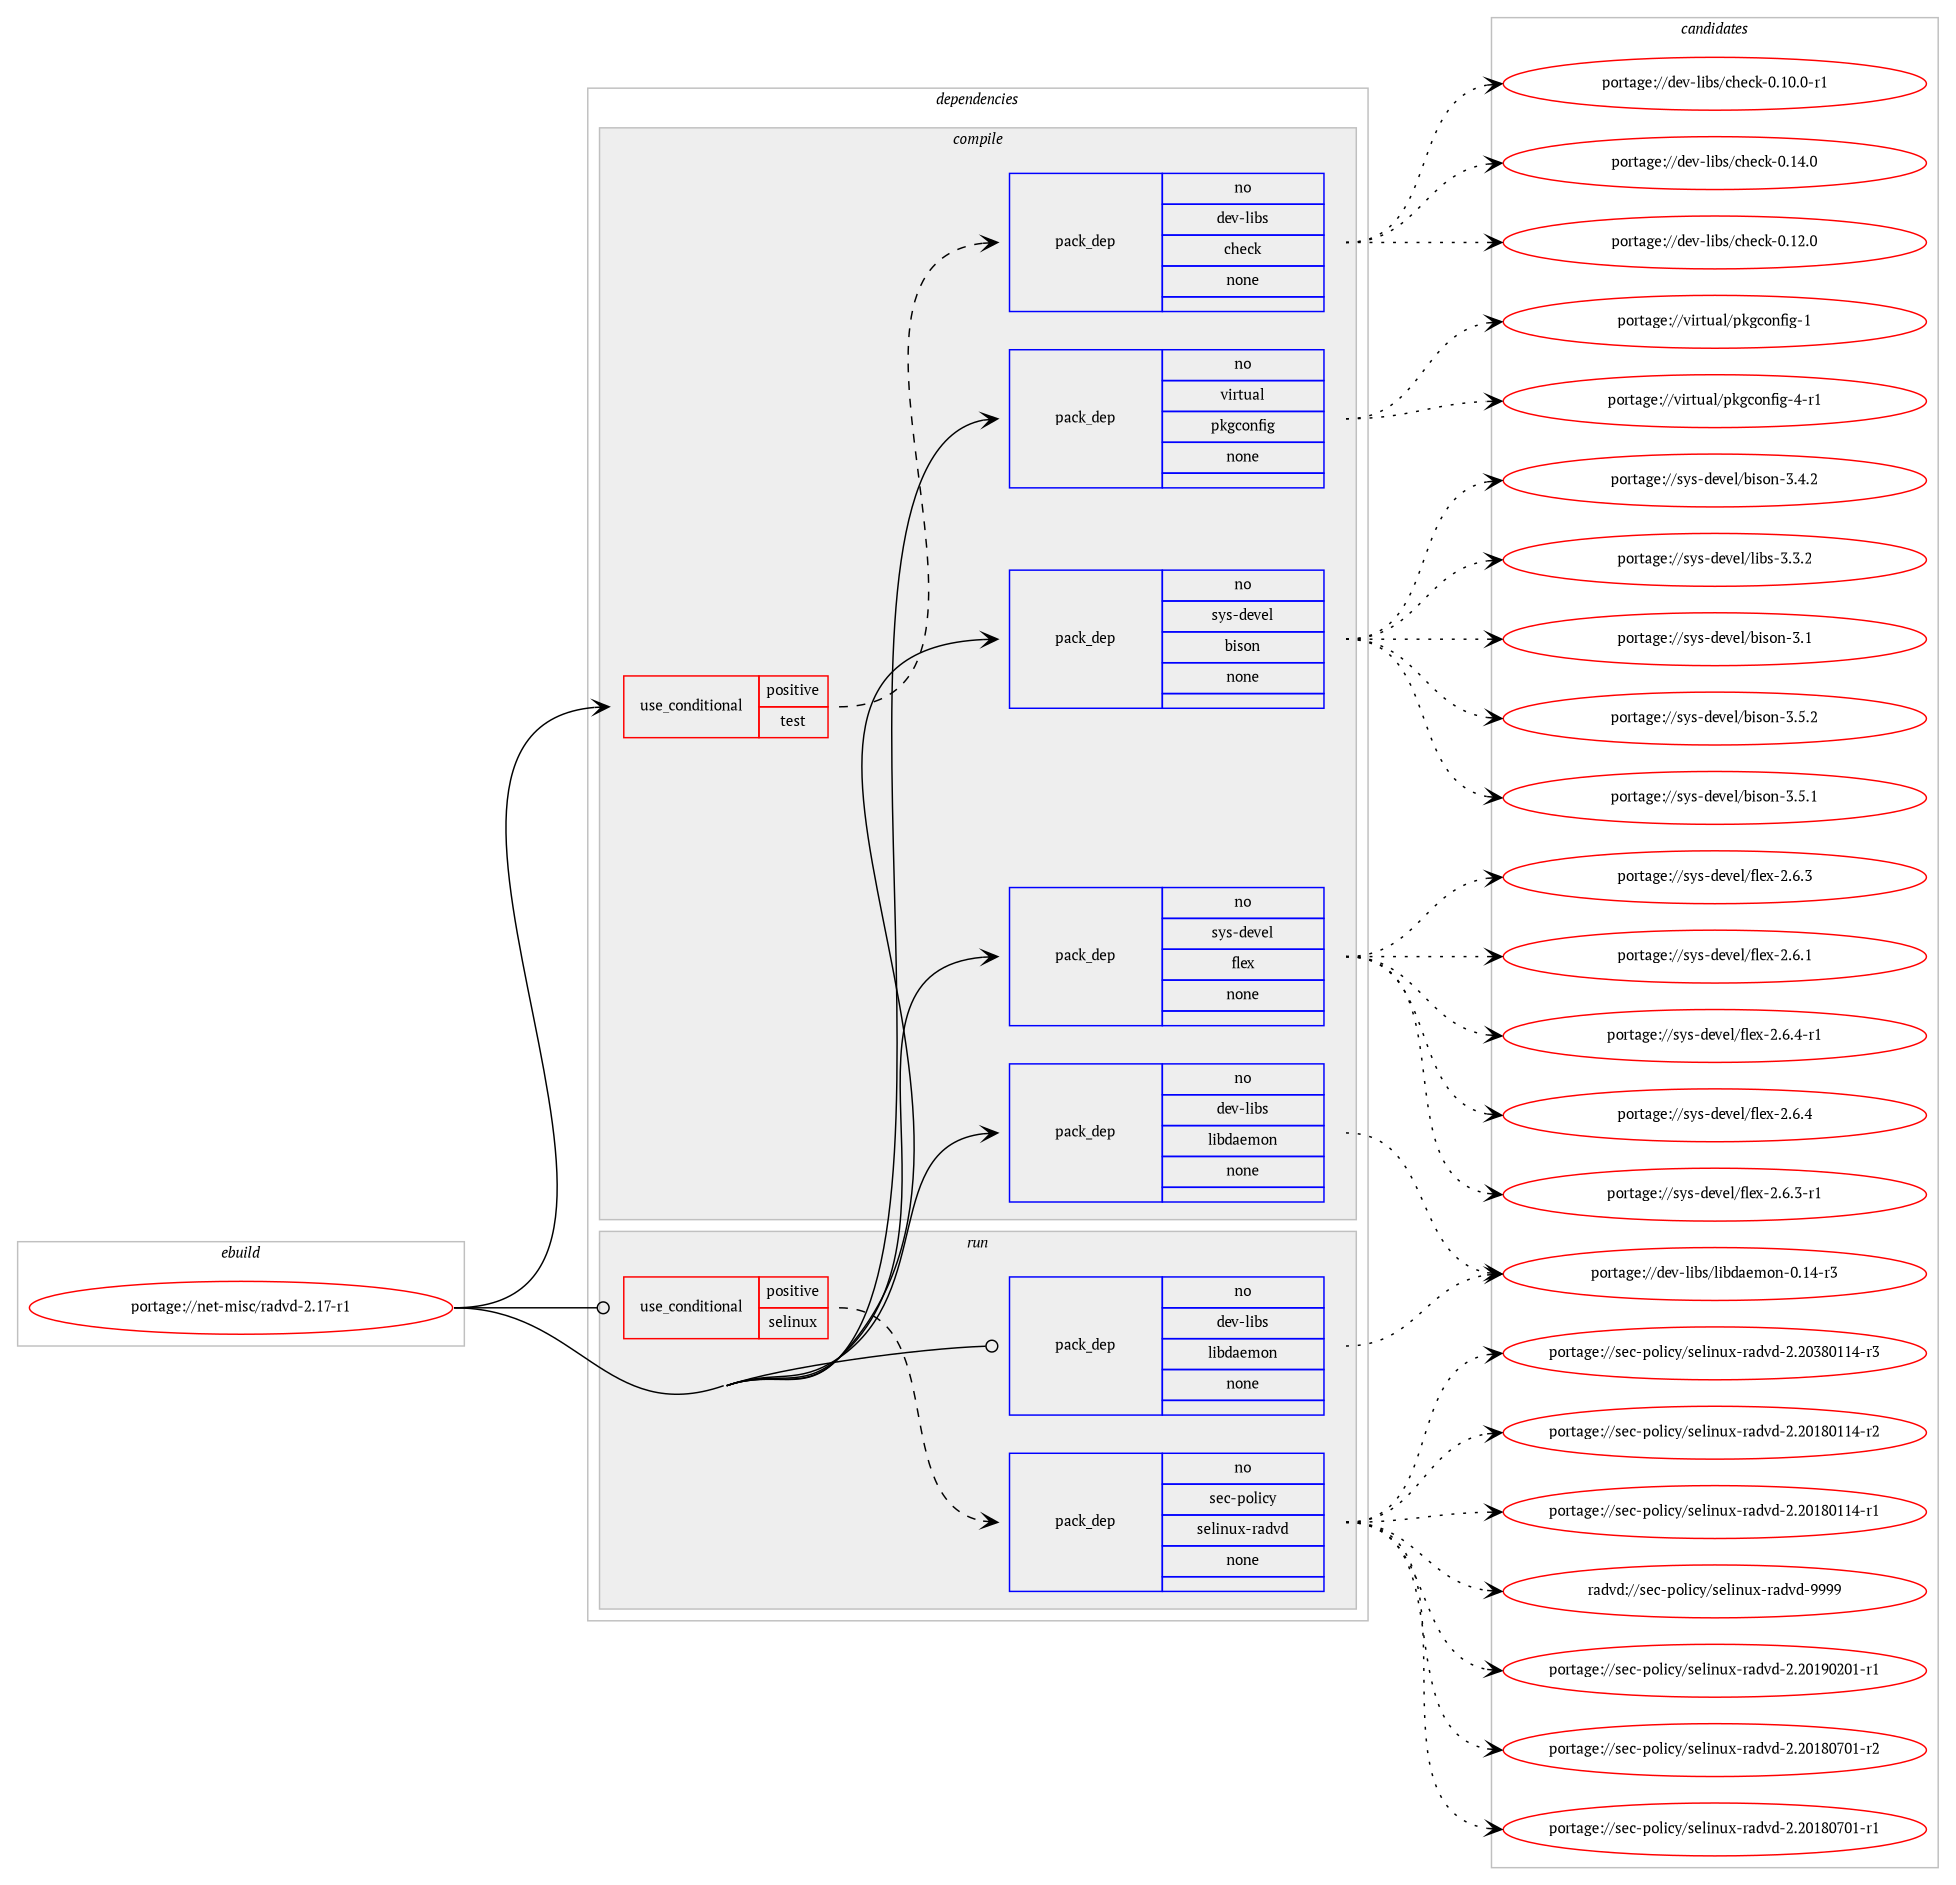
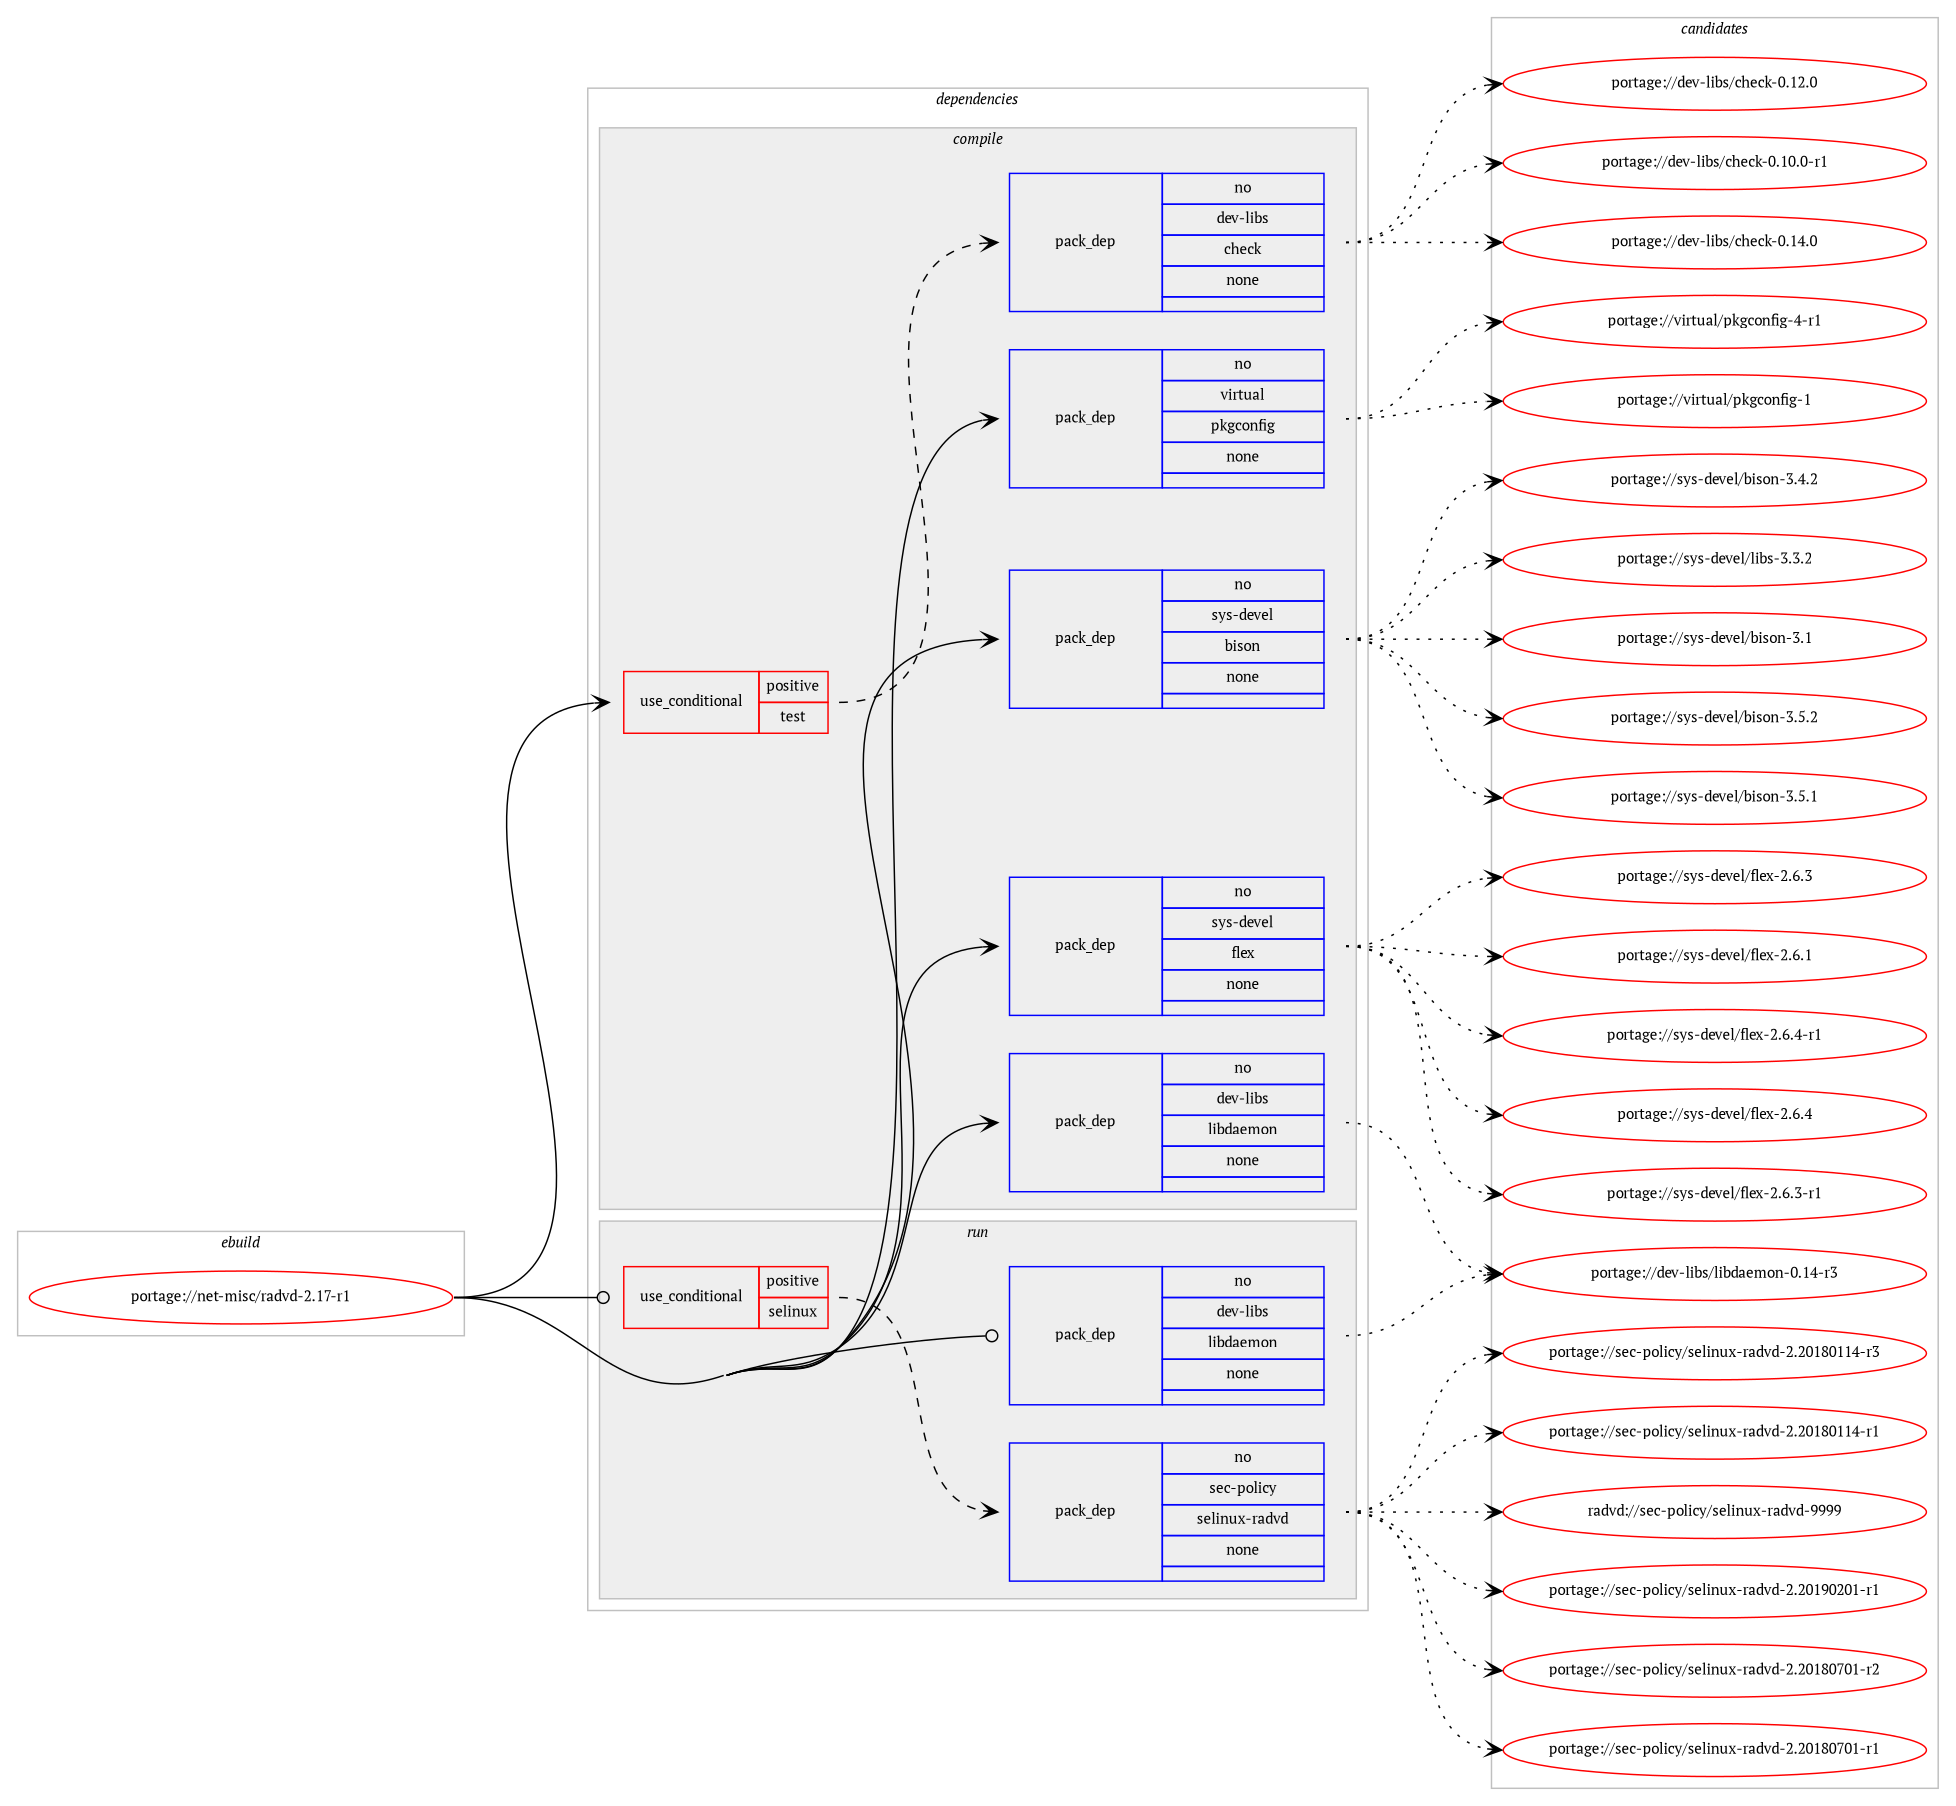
node "portage://sec-policy/selinux-radvd-2.20380114-r3": label "portage://sec-policy/selinux-radvd-2.20380114-r3" -> "portage://sec-policy/selinux-radvd-2.20180114-r3"
node "portage://sec-policy/selinux-radvd-2.20180114-r2": removed
